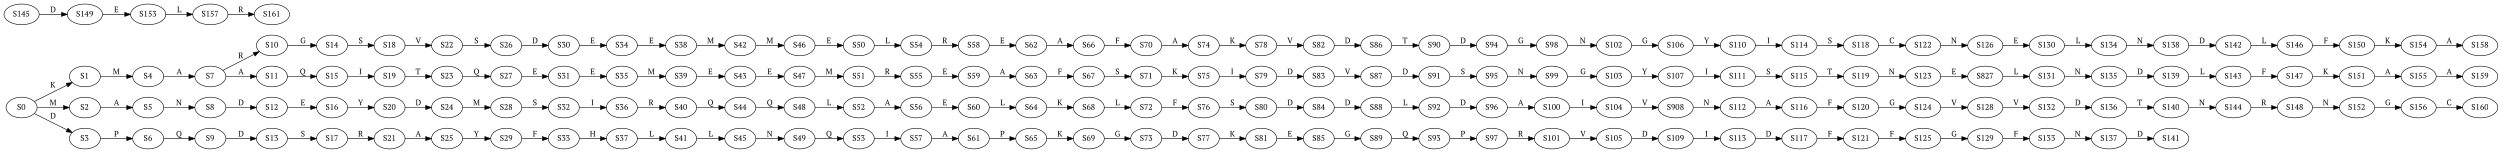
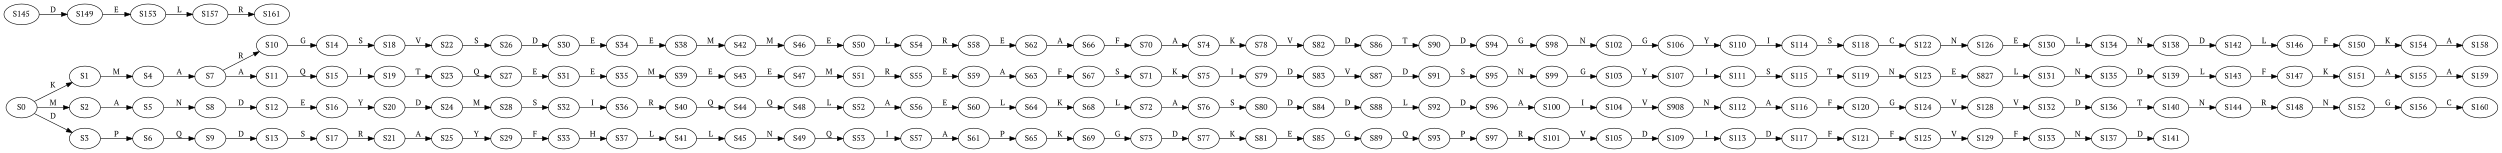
edge "S72" -> "S76": label "F" -> "A"
edge "S125" -> "S129": label "G" -> "V"
